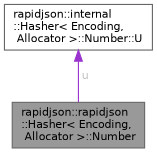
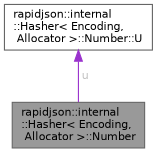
node "rapidjson::rapidjson ::Hasher< Encoding, Allocator >::Number": label "rapidjson::rapidjson ::Hasher< Encoding, Allocator >::Number" -> "rapidjson::internal ::Hasher< Encoding, Allocator >::Number"
